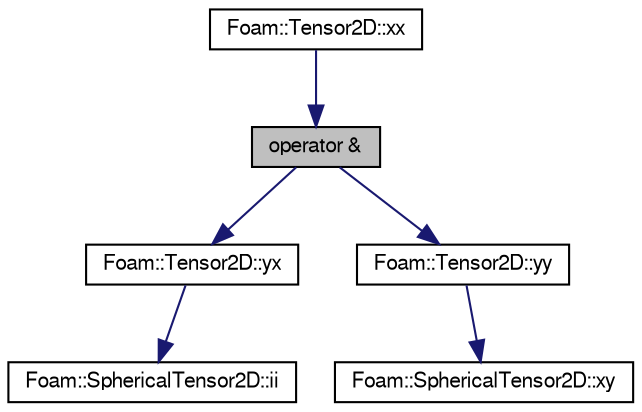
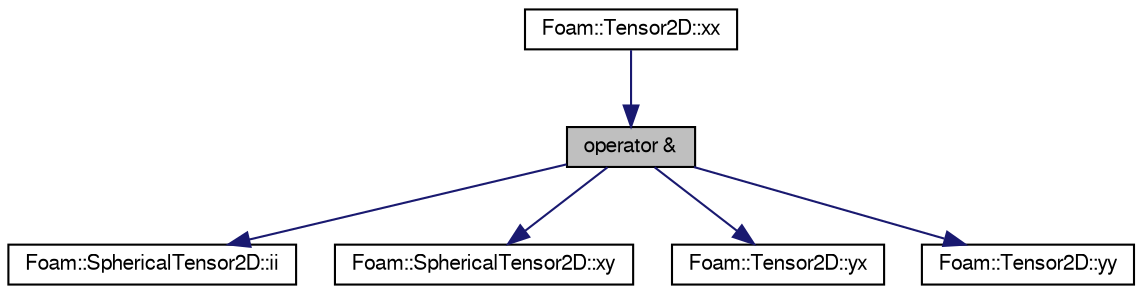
edge "Foam::Tensor2D::yx" -> "Foam::SphericalTensor2D::ii": now "operator &" -> "Foam::SphericalTensor2D::ii"
edge "Foam::Tensor2D::yy" -> "Foam::SphericalTensor2D::xy": now "operator &" -> "Foam::SphericalTensor2D::xy"
